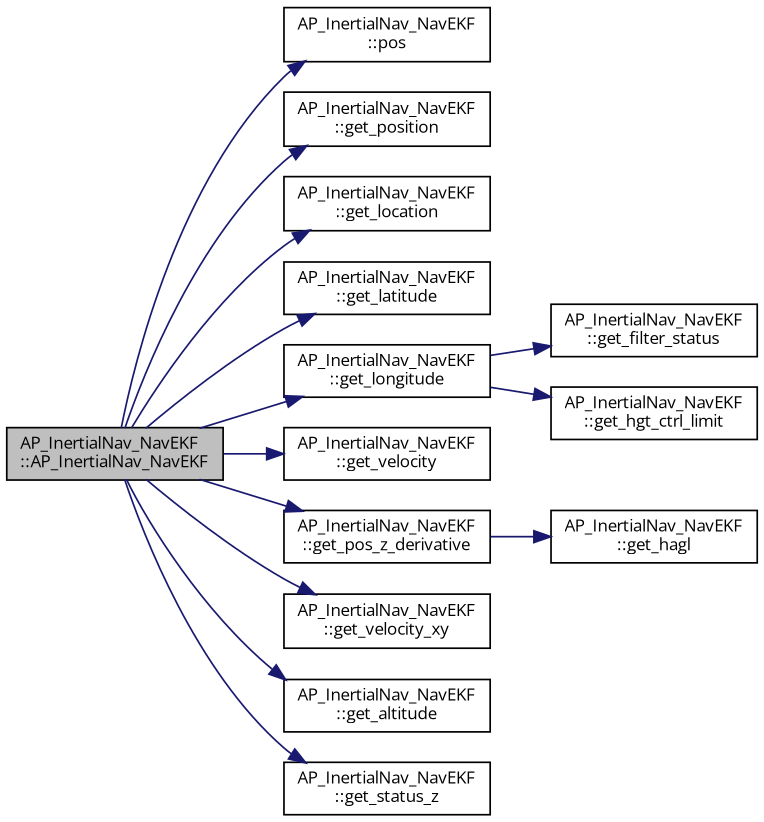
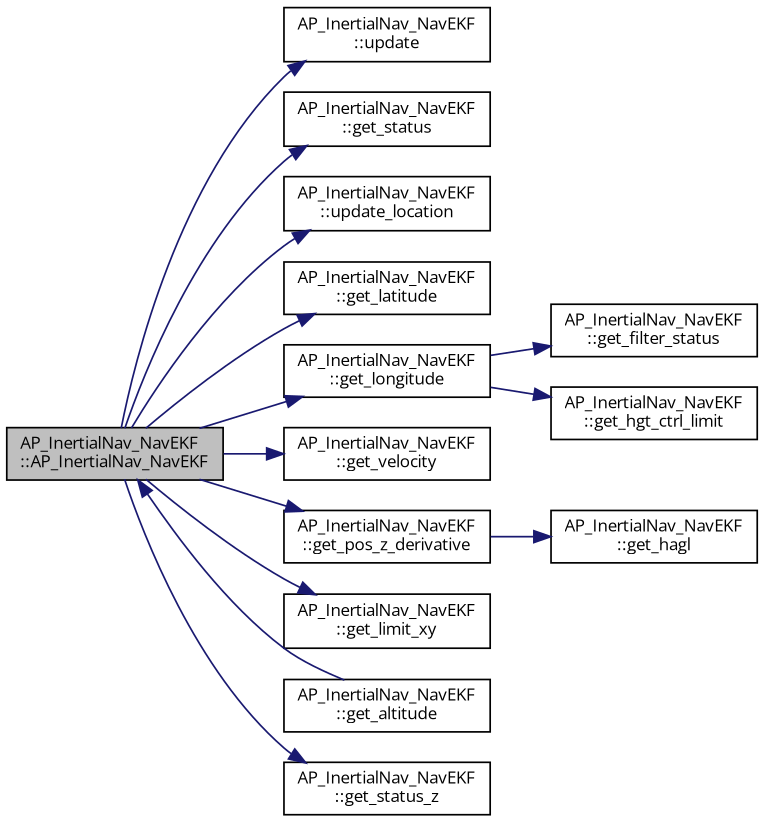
node "AP_InertialNav_NavEKF ::pos": label "AP_InertialNav_NavEKF ::pos" -> "AP_InertialNav_NavEKF ::update"
node "AP_InertialNav_NavEKF ::get_position": label "AP_InertialNav_NavEKF ::get_position" -> "AP_InertialNav_NavEKF ::get_status"
node "AP_InertialNav_NavEKF ::get_location": label "AP_InertialNav_NavEKF ::get_location" -> "AP_InertialNav_NavEKF ::update_location"
edge "AP_InertialNav_NavEKF ::AP_InertialNav_NavEKF" -> "AP_InertialNav_NavEKF ::get_altitude": reversed
node "AP_InertialNav_NavEKF ::get_velocity_xy": label "AP_InertialNav_NavEKF ::get_velocity_xy" -> "AP_InertialNav_NavEKF ::get_limit_xy"
